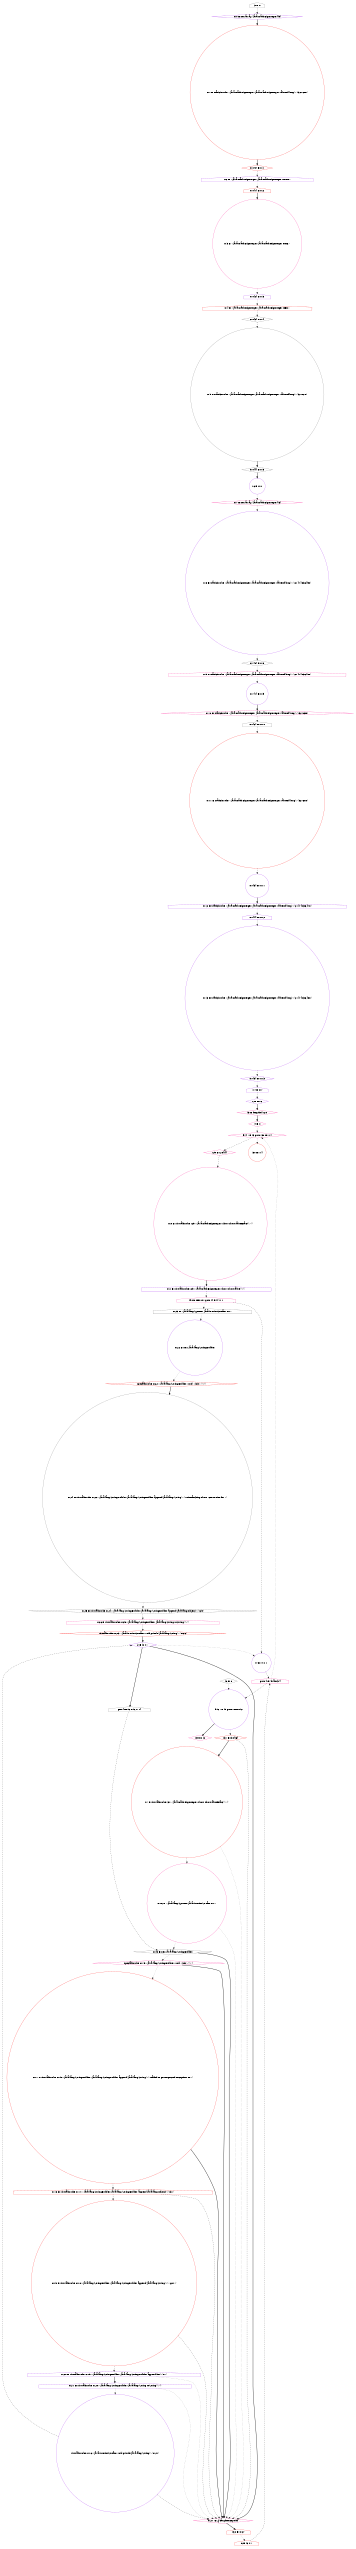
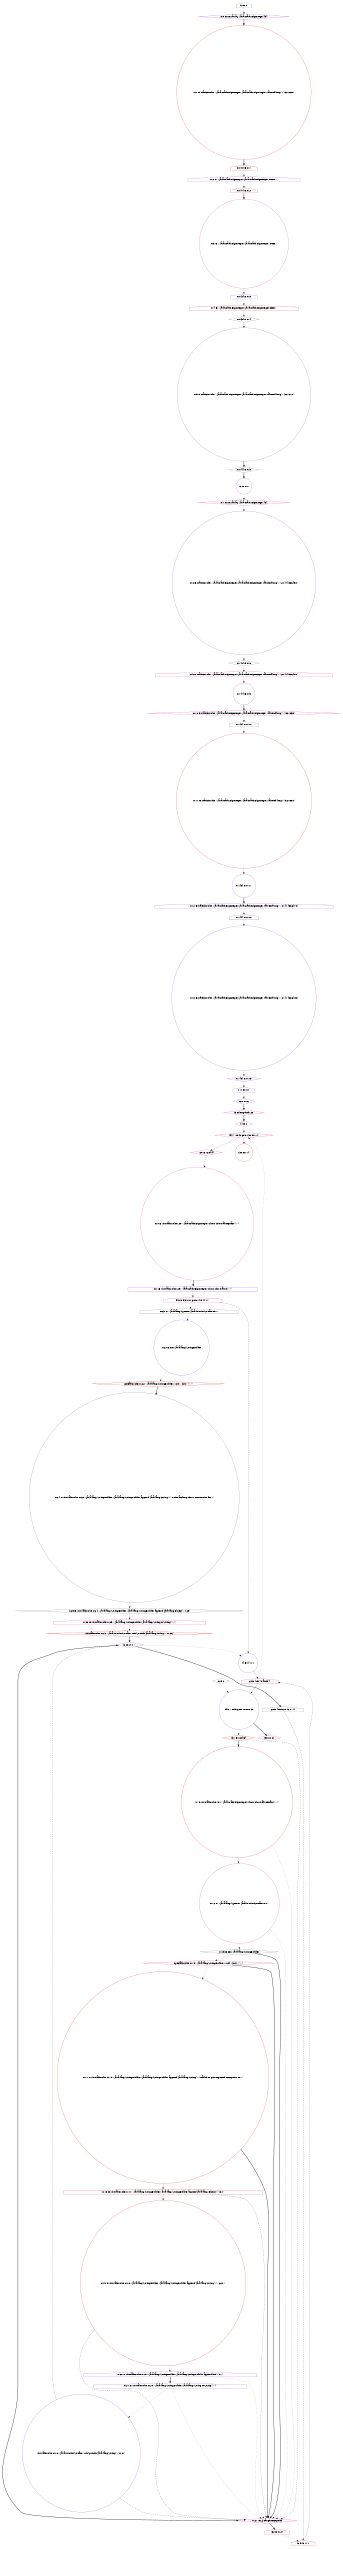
node "$r0[0] = $r1": shape diamond -> house
edge "goto [?= i6 = i6 + 1]" -> "$r15 = new java.lang.StringBuilder": now "goto [?= i6 = i6 + 1]" -> "i6 = i6 + 1"
